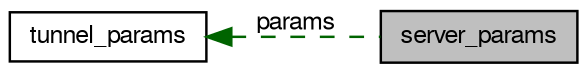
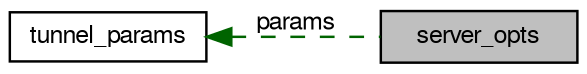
node "server_params": label "server_params" -> "server_opts"
